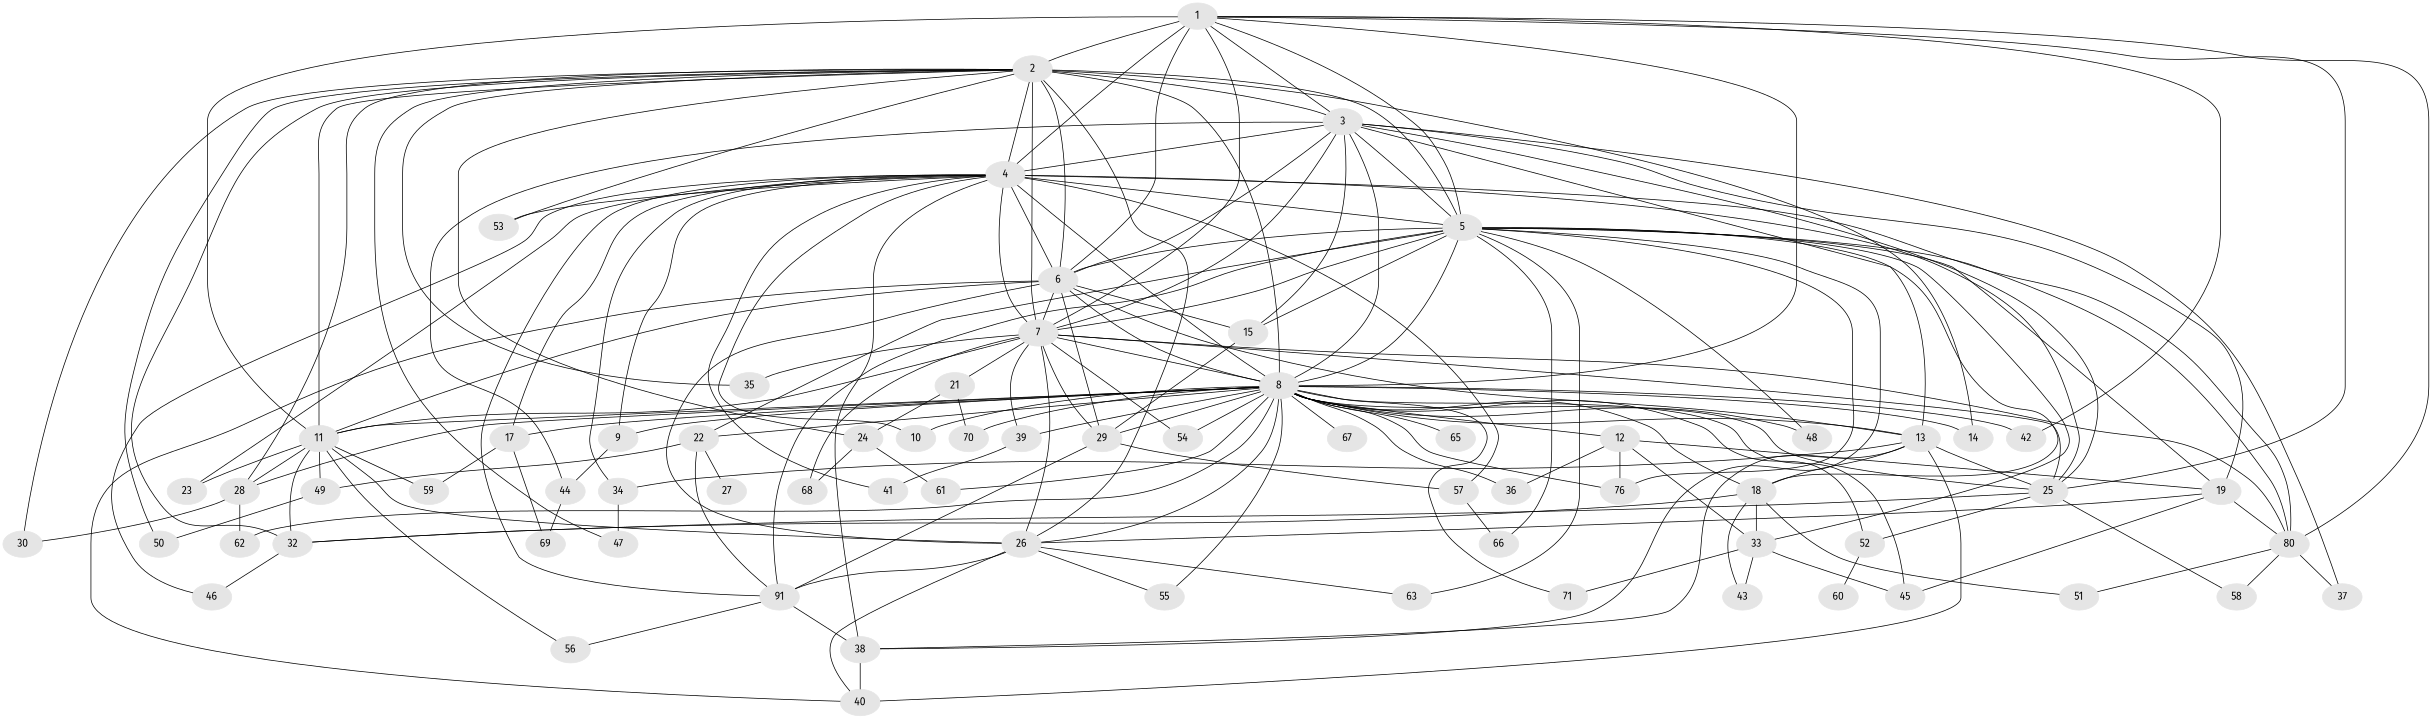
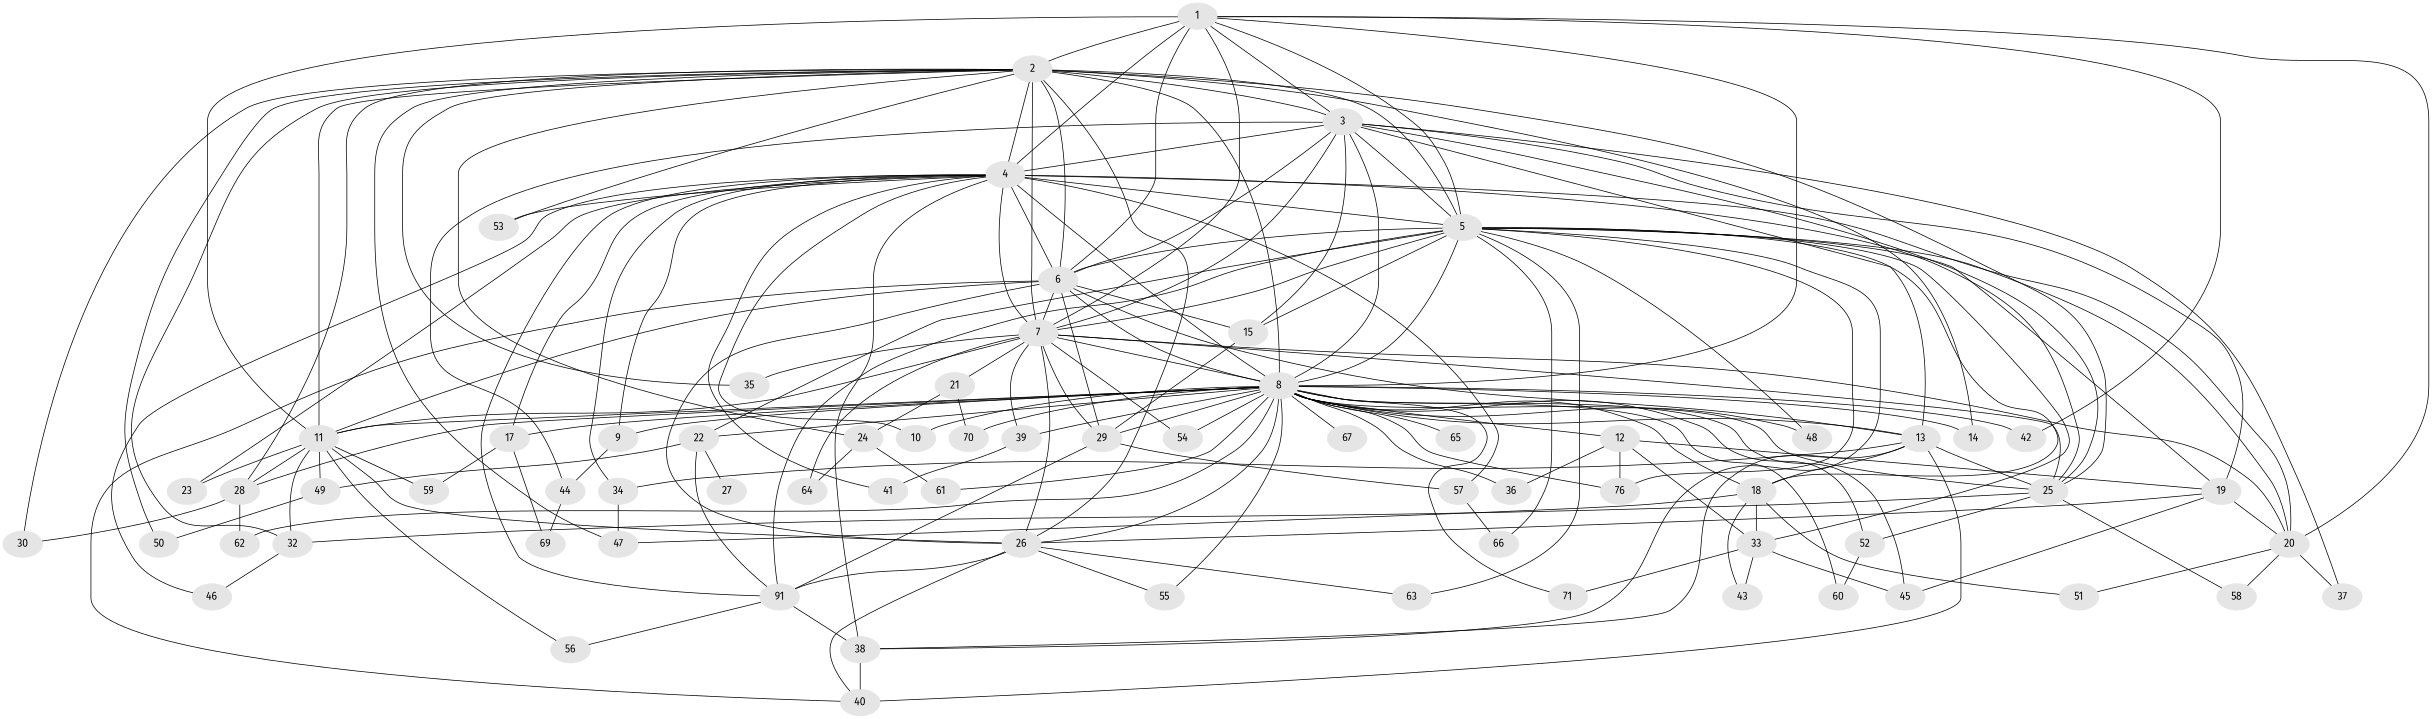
edge "1" -- "25": now "2" -- "25"
edge "8" -- "60": added
node "68": label "68" -> "64"
edge "18" -- "32": now "18" -- "47"
node "80": label "80" -> "20"
